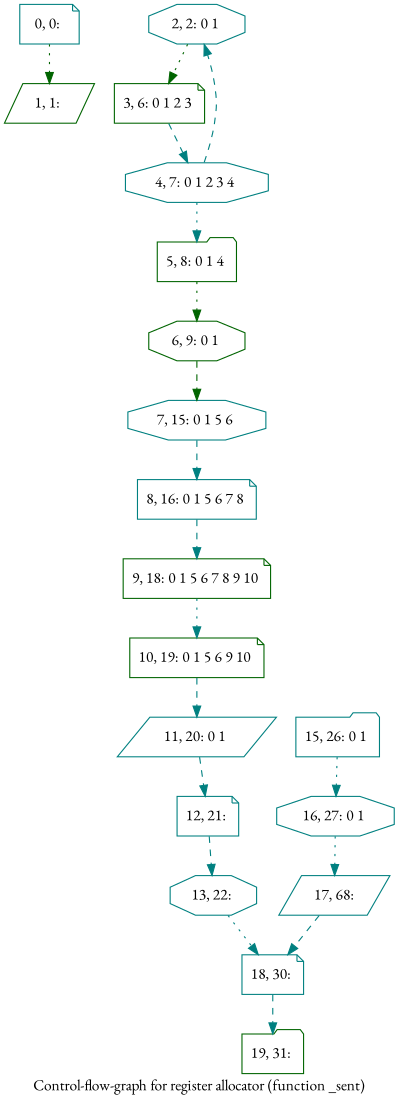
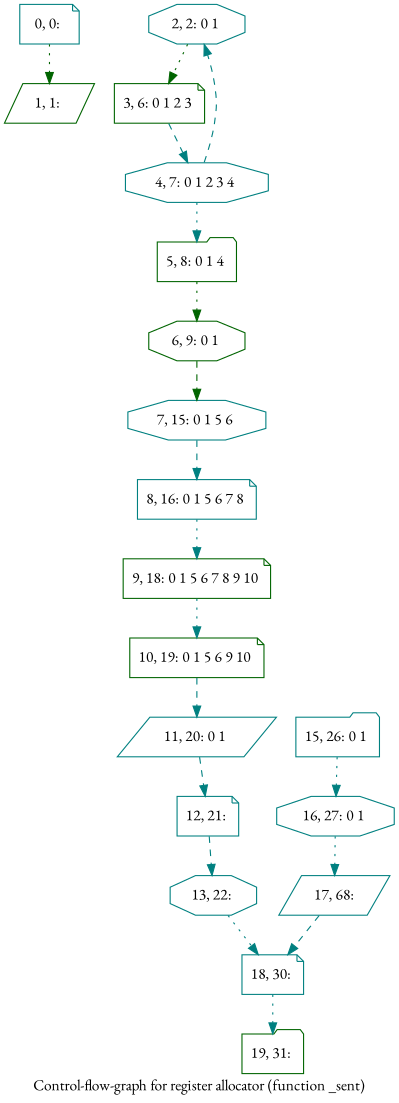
edge "8, 16: 0 1 5 6 7 8" -> "9, 18: 0 1 5 6 7 8 9 10": style dashed -> dotted
edge "18, 30:" -> "19, 31:": style dashed -> dotted
